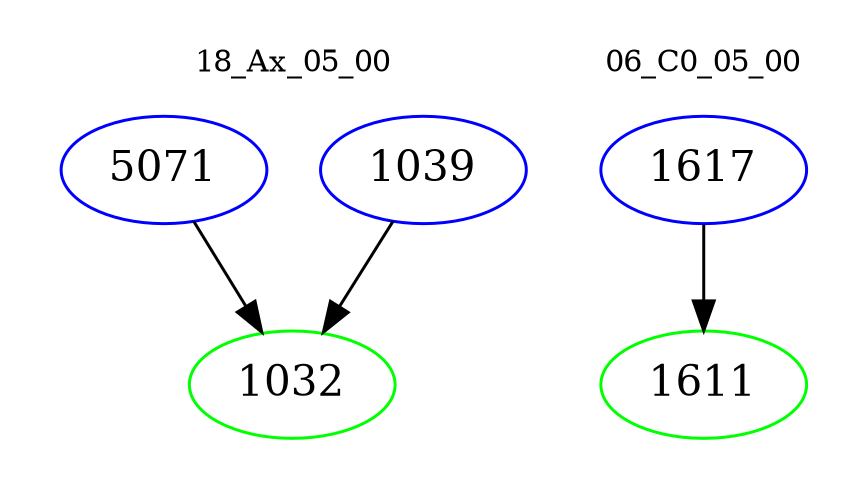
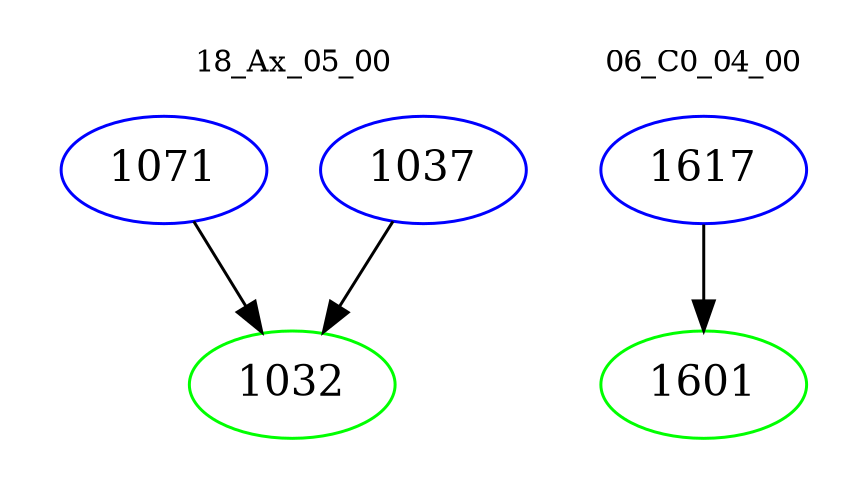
cluster "06_C0_05_00": label "06_C0_05_00" -> "06_C0_04_00"
node "5071": label "5071" -> "1071"
node "1039": label "1039" -> "1037"
node "1611": label "1611" -> "1601"
